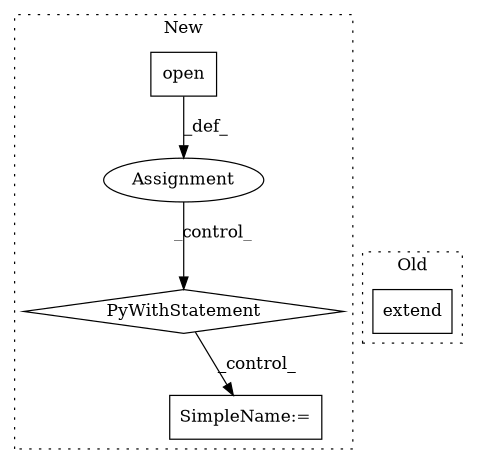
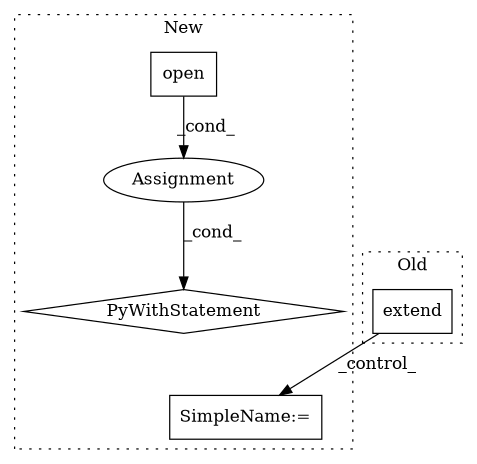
edge "open" -> "Assignment": label "_def_" -> "_cond_"
edge "Assignment" -> "PyWithStatement": label "_control_" -> "_cond_"
edge "PyWithStatement" -> "SimpleName:=": now "extend" -> "SimpleName:="
